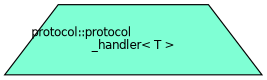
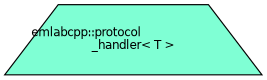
node "protocol::protocol _handler< T >": label "protocol::protocol _handler< T >" -> "emlabcpp::protocol _handler< T >"
